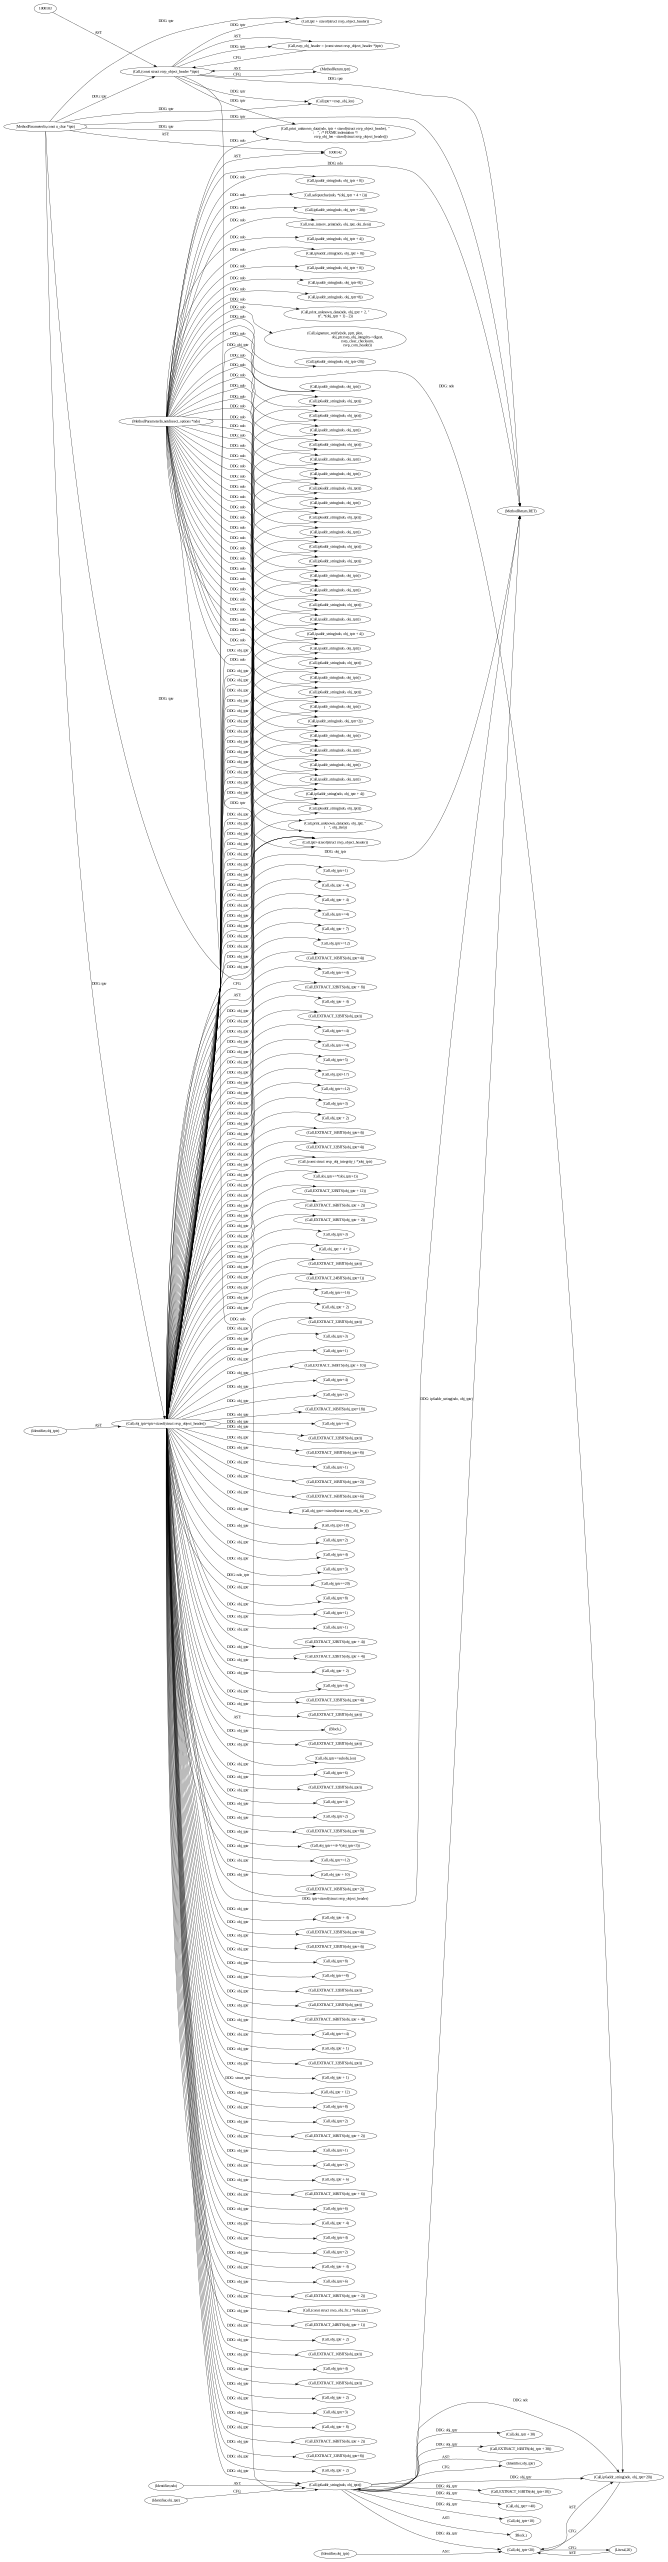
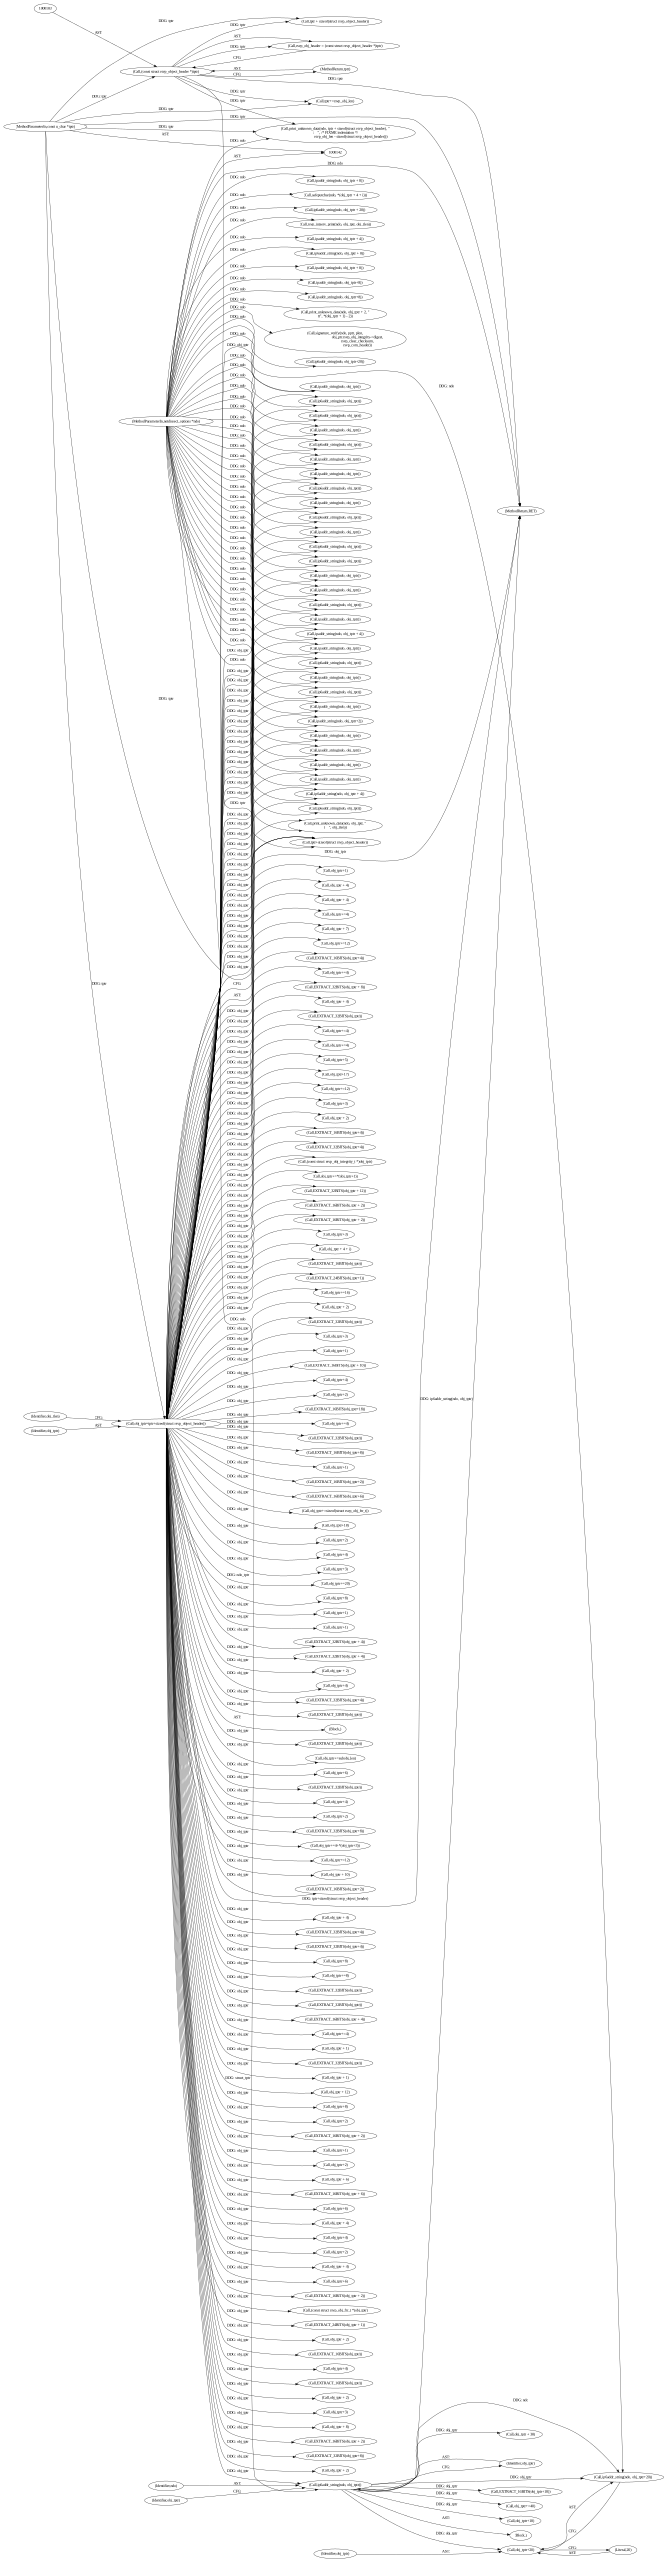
node "(Identifier,obj_tlen)": added
node "(Call,EXTRACT_16BITS(obj_tptr + 38))": removed
